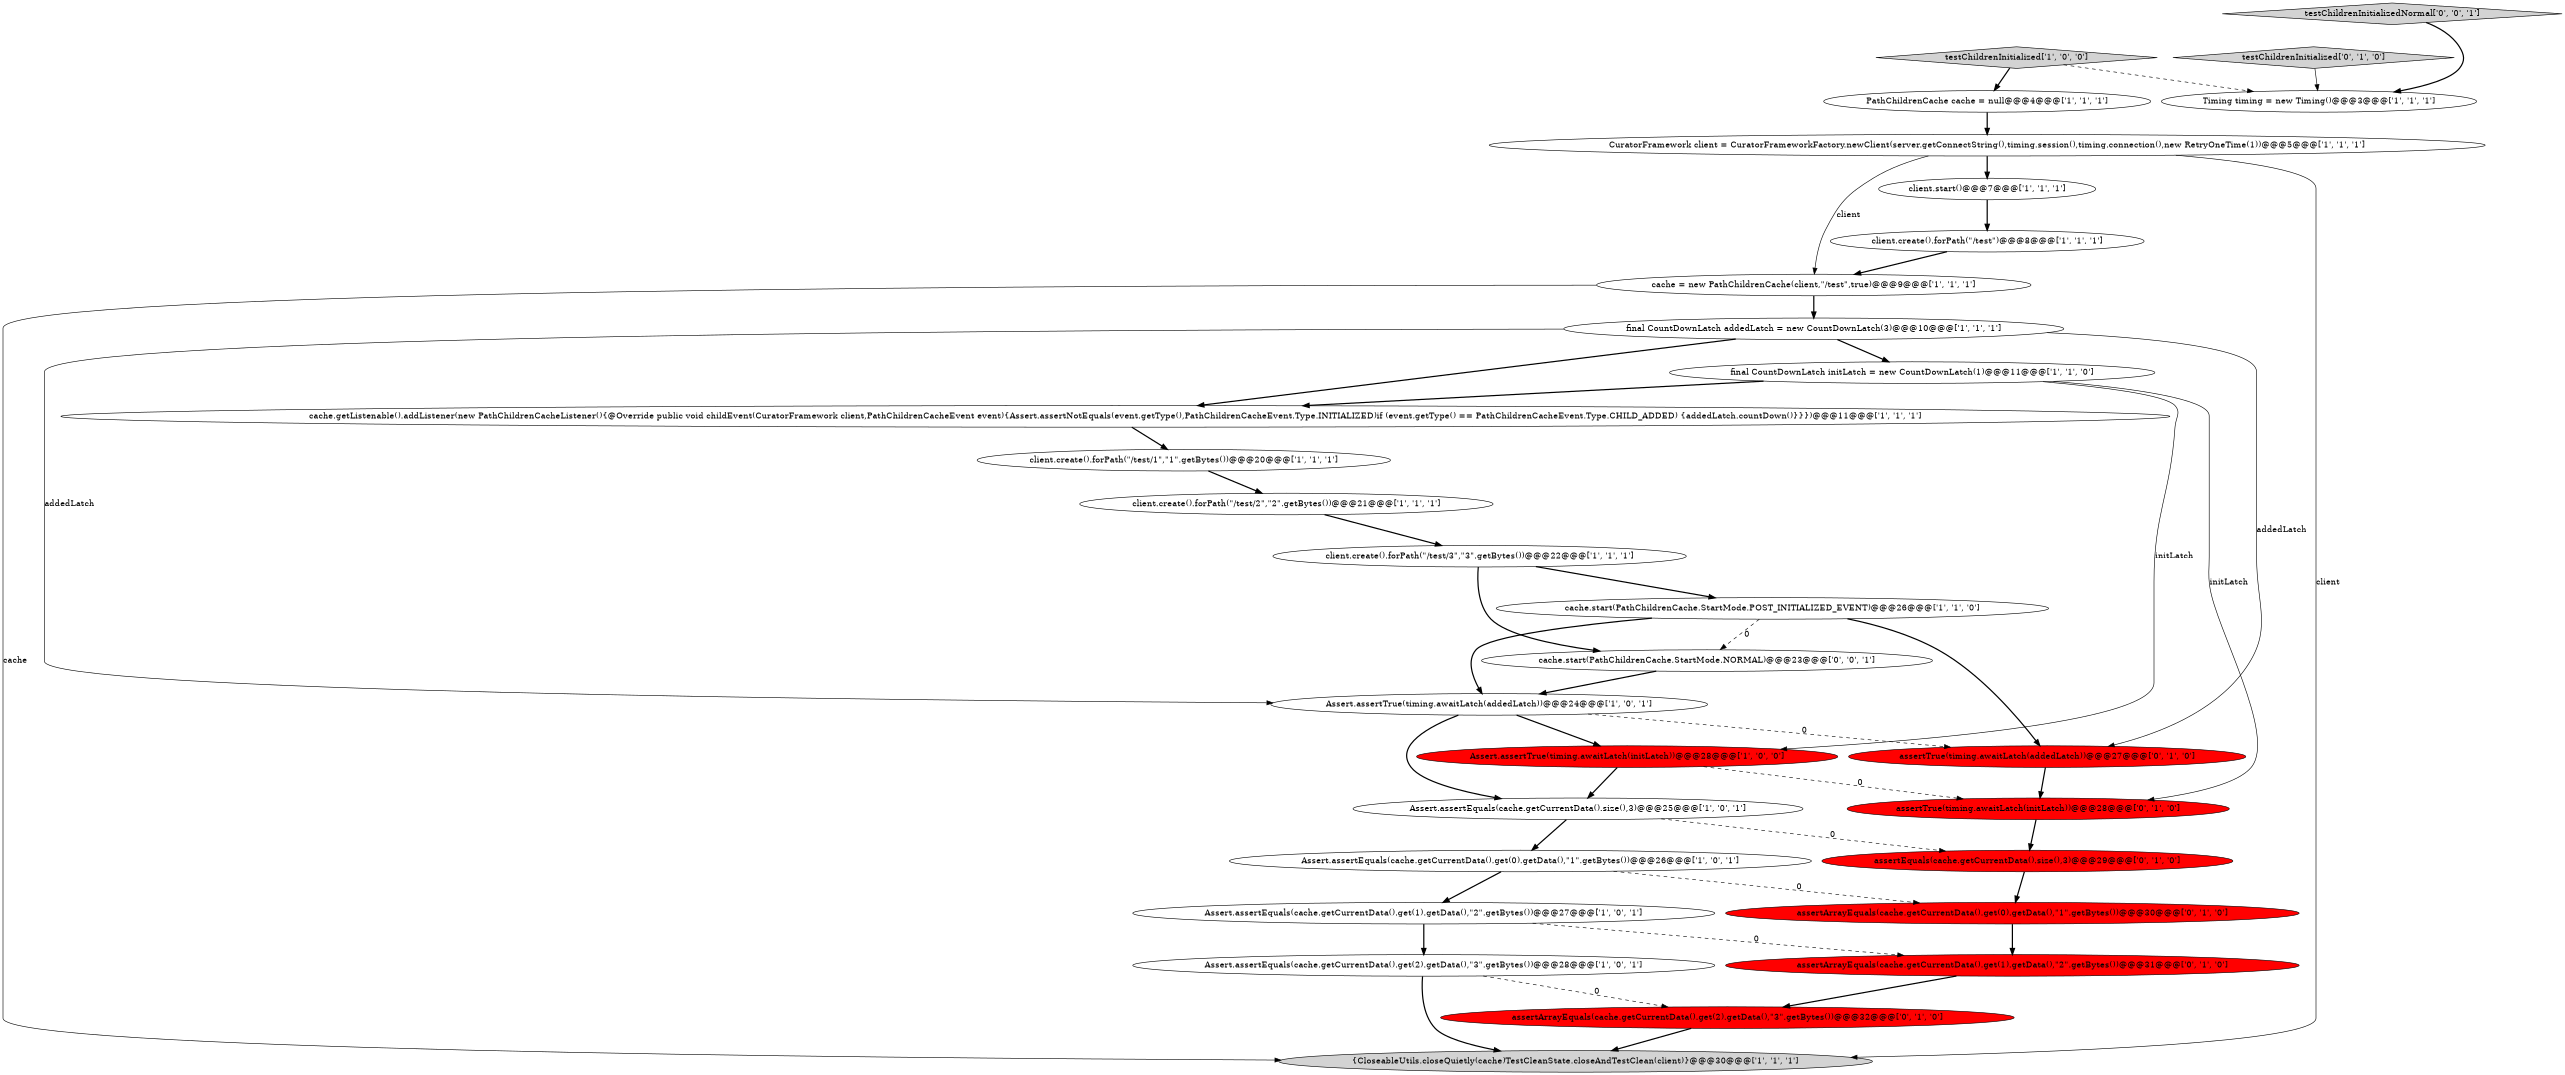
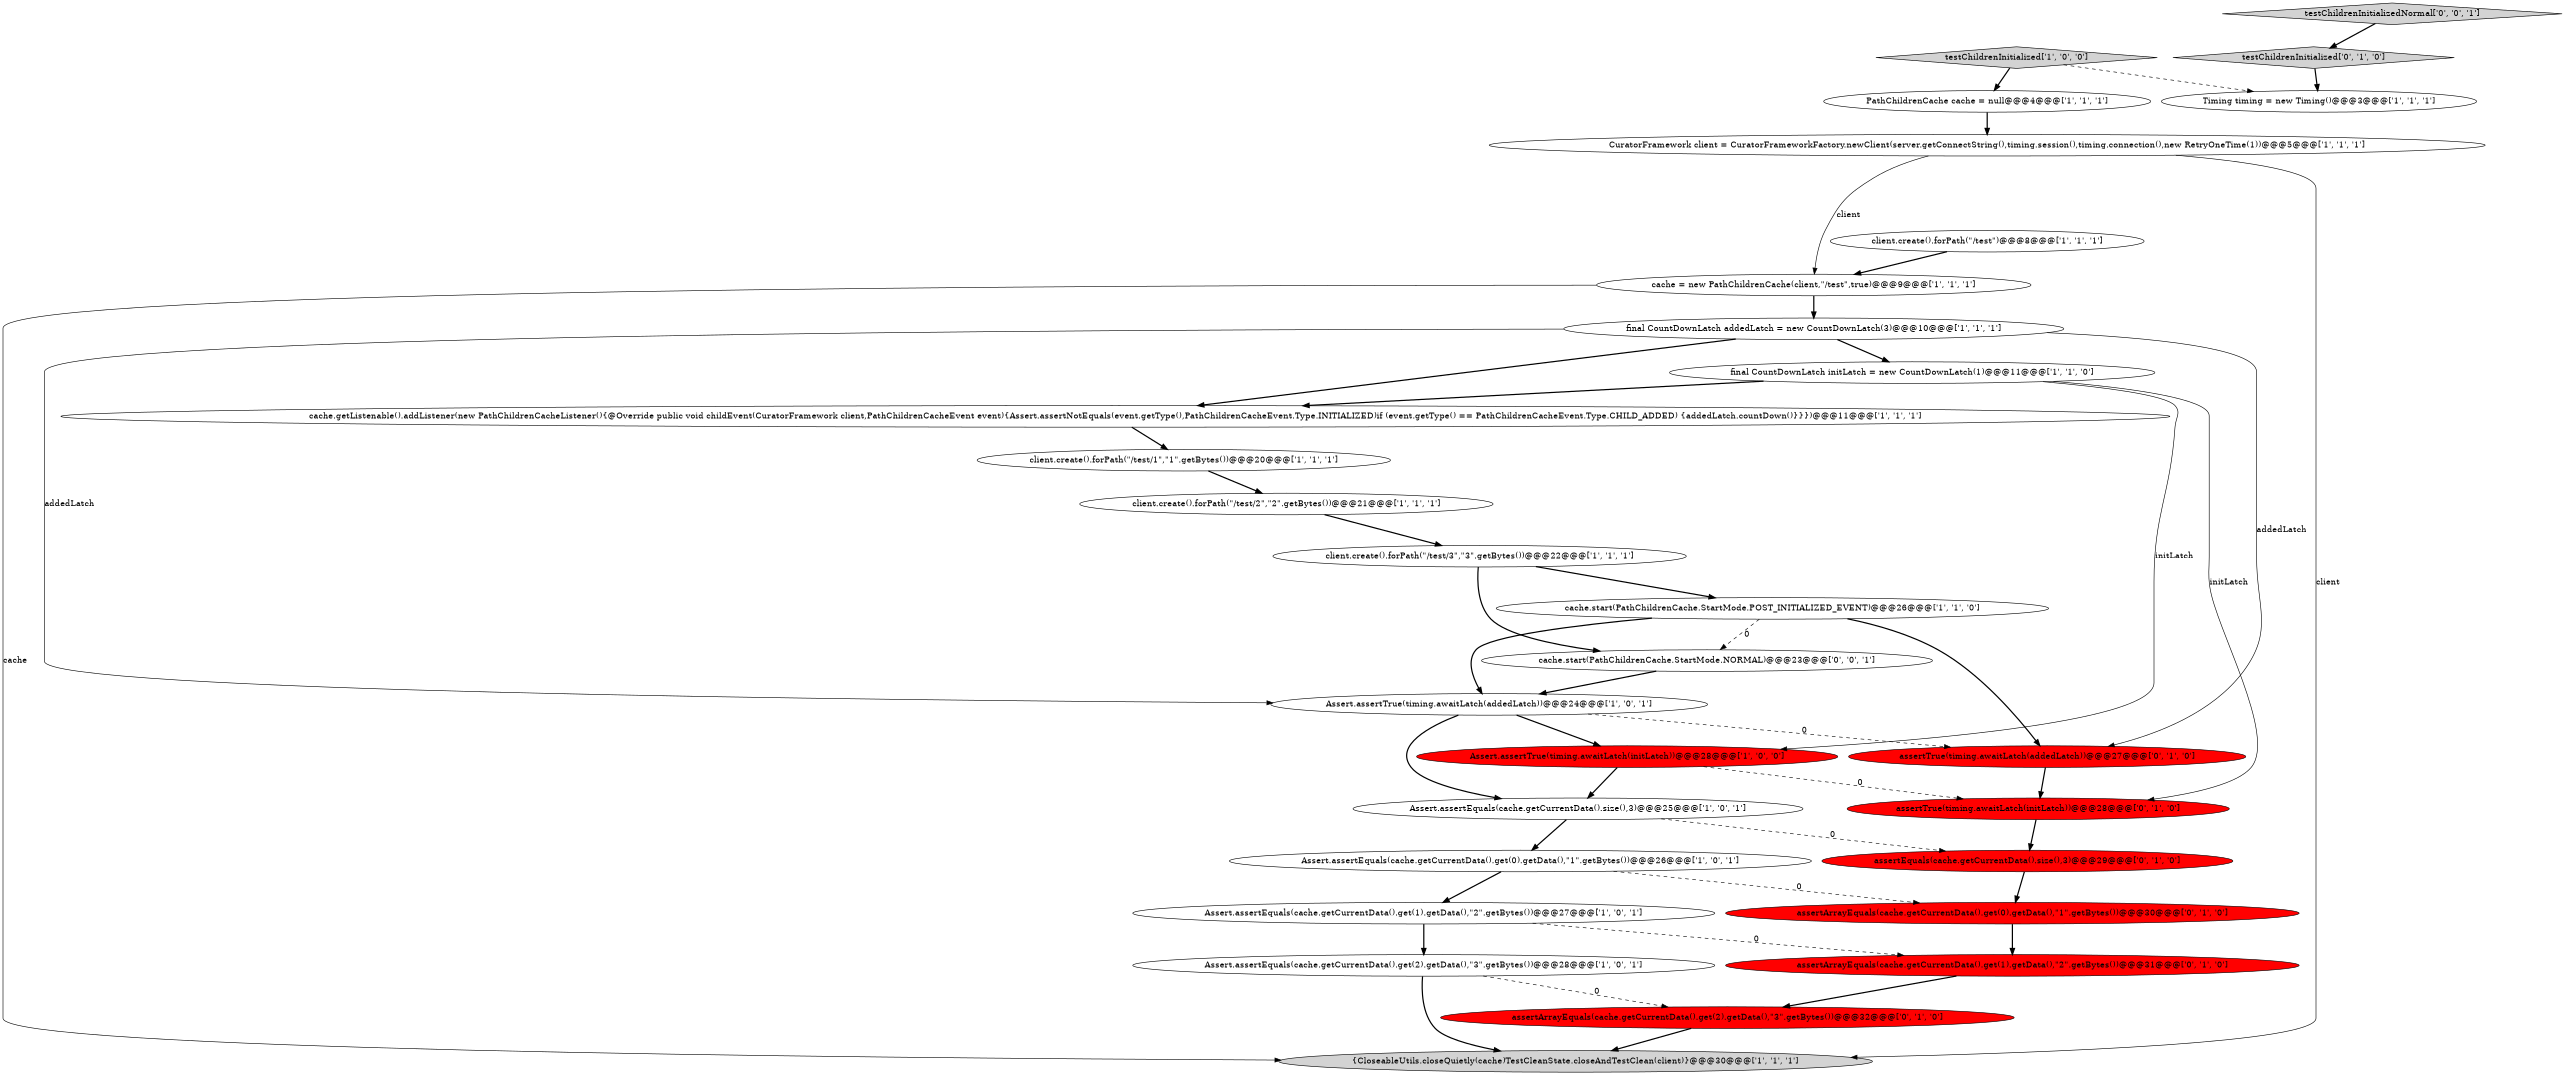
edge "testChildrenInitializedNormal['0', '0', '1']" -> "Timing timing = new Timing()@@@3@@@['1', '1', '1']": now "testChildrenInitializedNormal['0', '0', '1']" -> "testChildrenInitialized['0', '1', '0']"
edge "testChildrenInitialized['0', '1', '0']" -> "Timing timing = new Timing()@@@3@@@['1', '1', '1']": style solid -> bold
node "client.start()@@@7@@@['1', '1', '1']": removed
